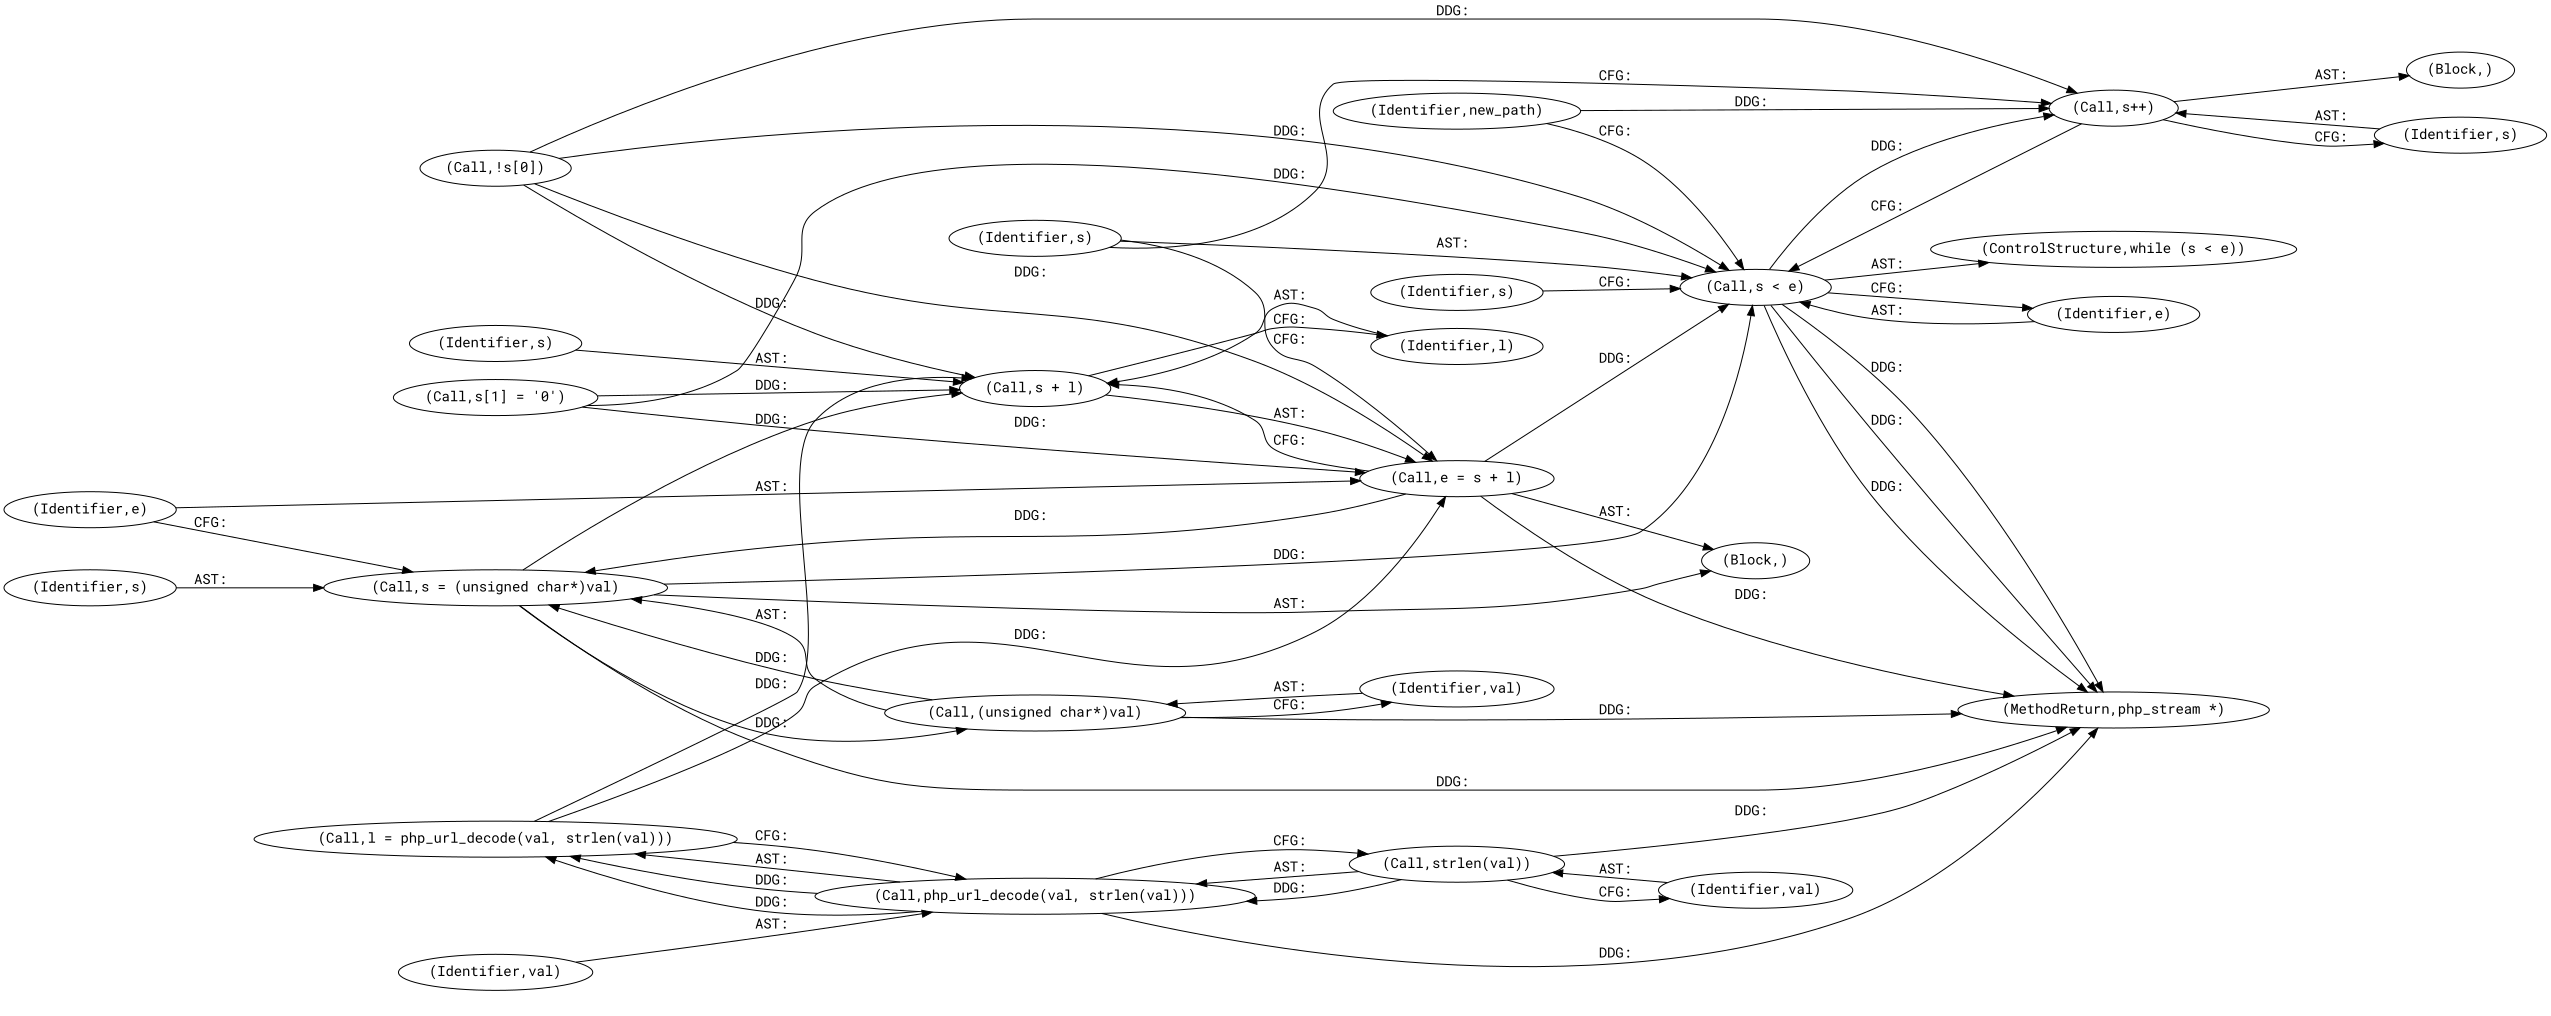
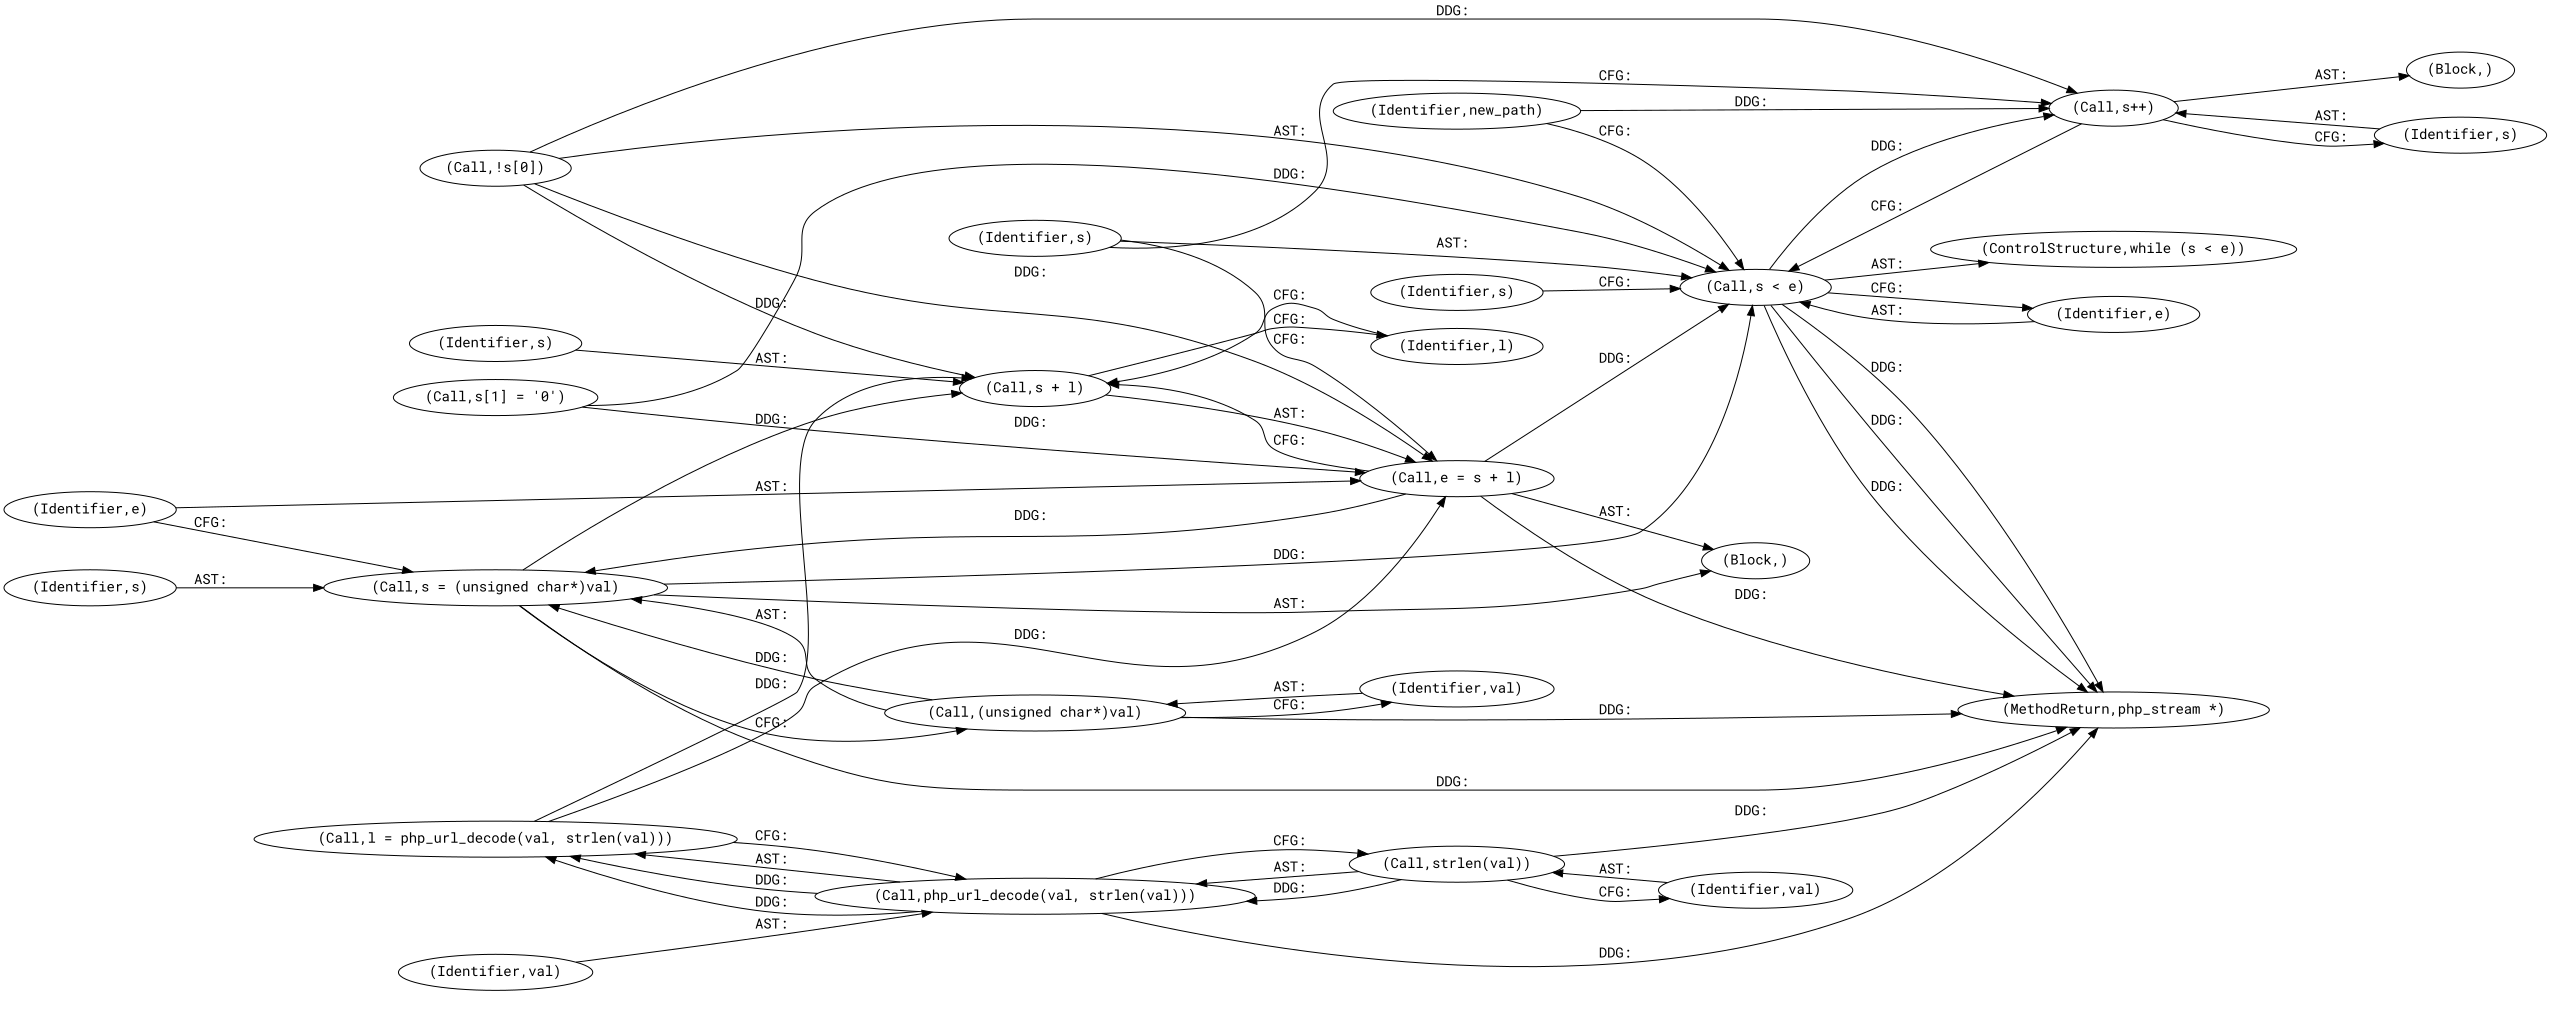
edge "(Call,!s[0])" -> "(Call,s < e)": label "DDG: " -> "AST: "
edge "(Identifier,l)" -> "(Call,s + l)": label "AST: " -> "CFG: "
edge "(Call,s[1] = '0')" -> "(Call,s + l)": removed, label "DDG:"
edge "(Call,s = (unsigned char*)val)" -> "(Call,(unsigned char*)val)": label "DDG: " -> "CFG: "
